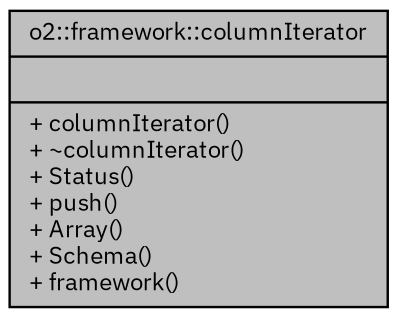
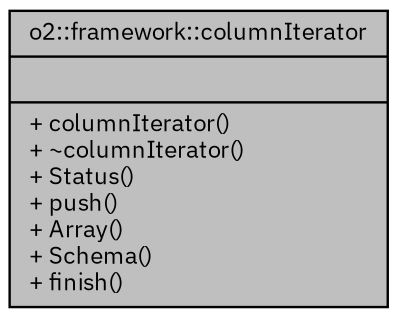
node "o2::framework::columnIterator": text "+ framework()" -> "+ finish()"
